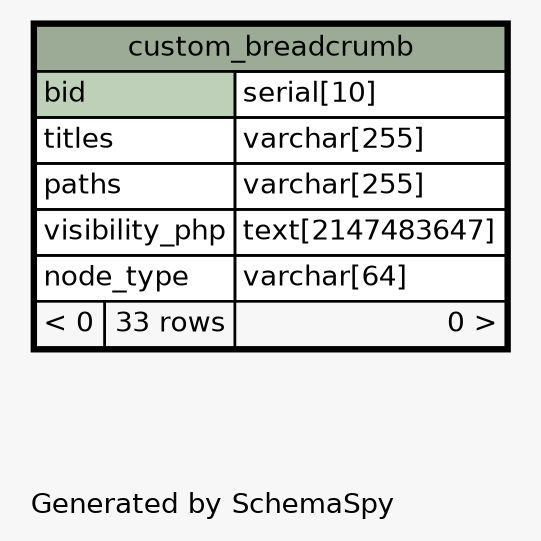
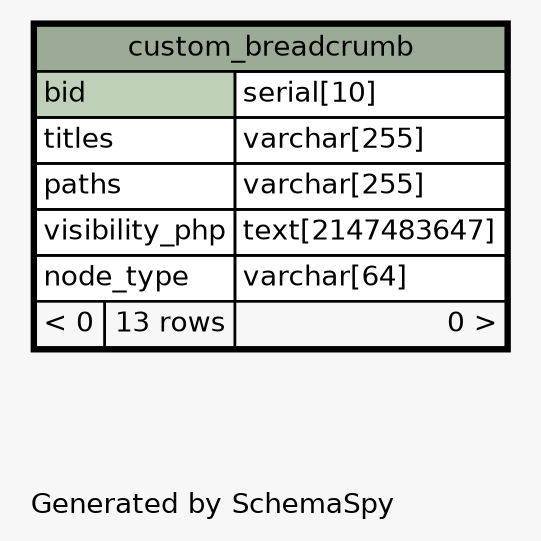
node "custom_breadcrumb": text "33 rows" -> "13 rows"
